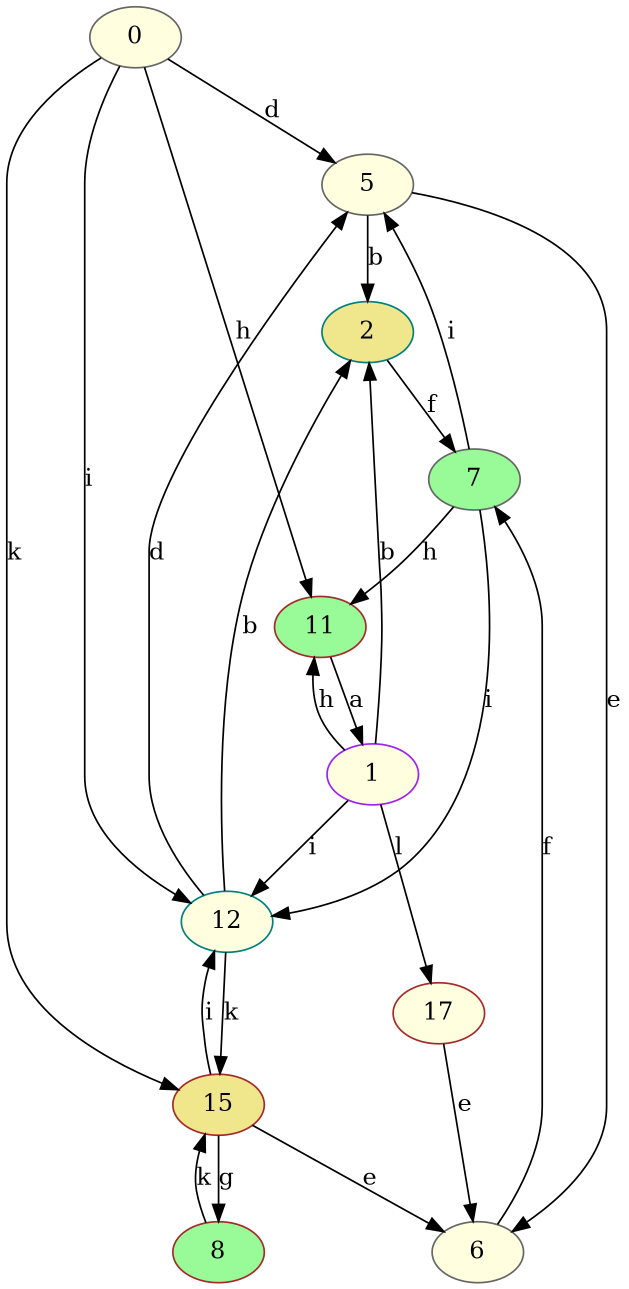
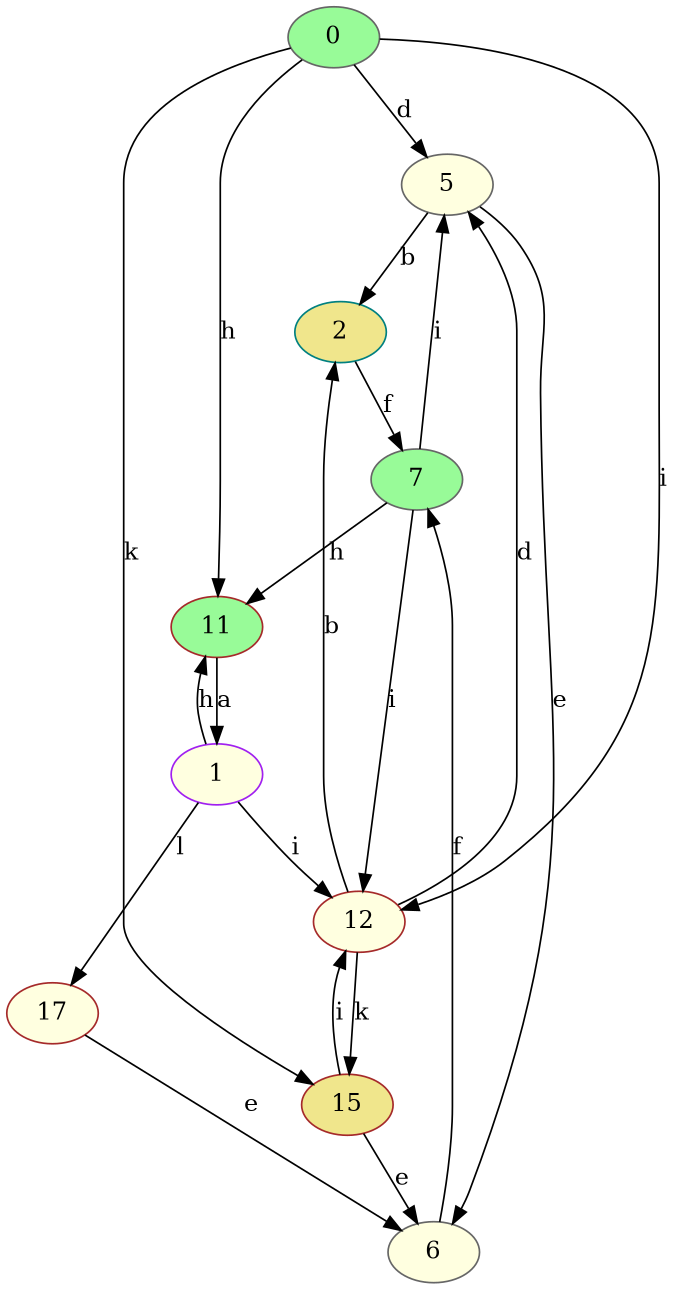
node "0": fillcolor lightyellow -> palegreen
edge "1" -> "2": removed, label "b"
node "12": color teal -> brown
node "8": removed
